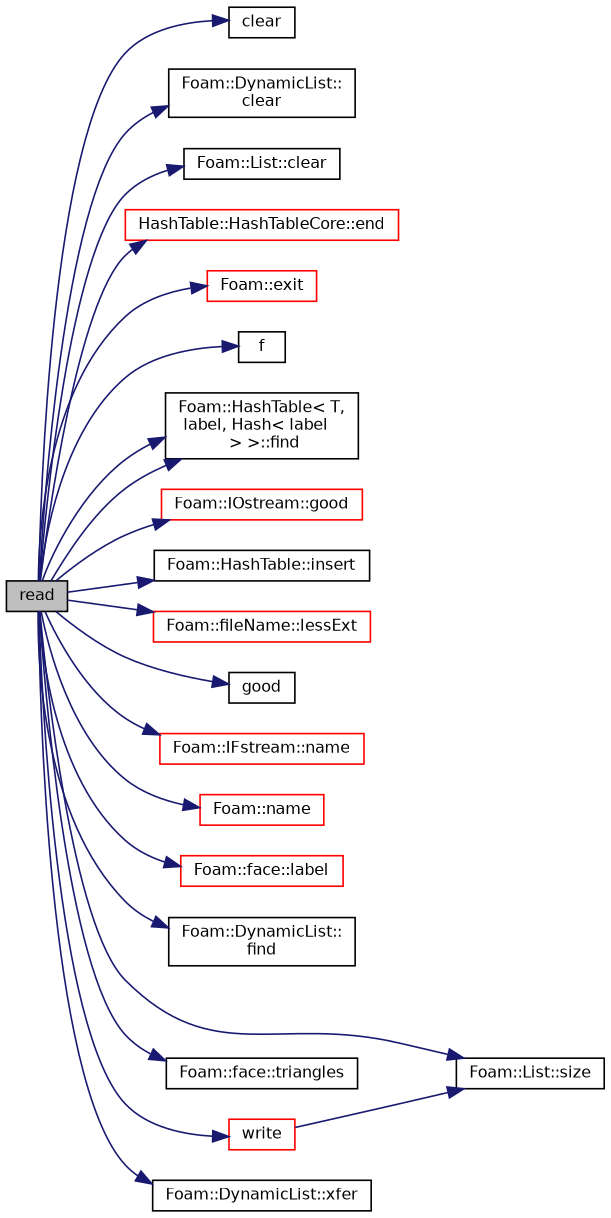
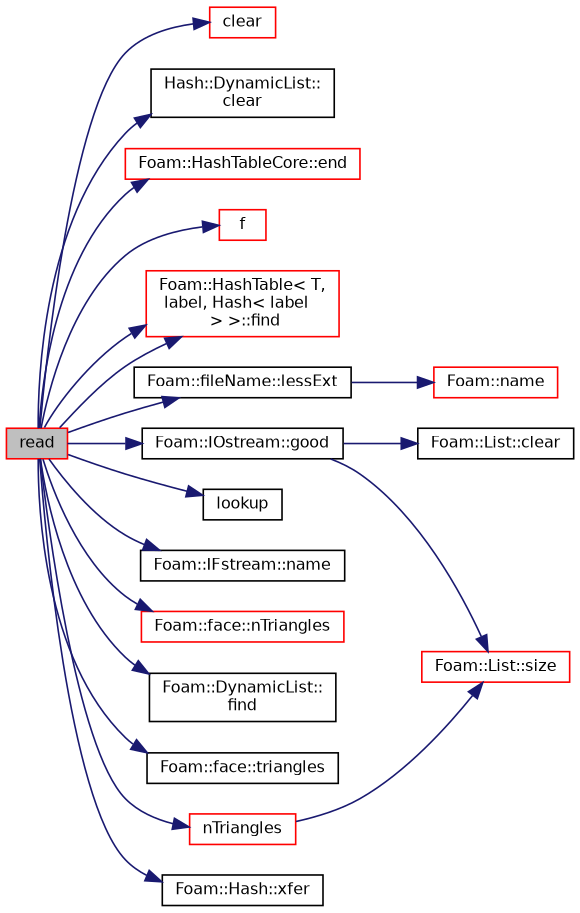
node "clear": color black -> red
node "Foam::DynamicList:: clear": label "Foam::DynamicList:: clear" -> "Hash::DynamicList:: clear"
node "HashTable::HashTableCore::end": label "HashTable::HashTableCore::end" -> "Foam::HashTableCore::end"
node "Foam::exit": removed
edge "read" -> "Foam::List::clear": now "Foam::IOstream::good" -> "Foam::List::clear"
node "f": color black -> red
node "Foam::HashTable< T, label, Hash< label > >::find": color black -> red
node "Foam::IOstream::good": color red -> black
node "Foam::HashTable::insert": removed
node "read": color black -> red
node "Foam::fileName::lessExt": color red -> black
node "good": label "good" -> "lookup"
edge "read" -> "Foam::name": now "Foam::fileName::lessExt" -> "Foam::name"
node "Foam::IFstream::name": color red -> black
node "Foam::face::label": label "Foam::face::label" -> "Foam::face::nTriangles"
edge "read" -> "Foam::List::size": now "Foam::IOstream::good" -> "Foam::List::size"
node "Foam::List::size": color black -> red
node "write": label "write" -> "nTriangles"
node "Foam::DynamicList::xfer": label "Foam::DynamicList::xfer" -> "Foam::Hash::xfer"
